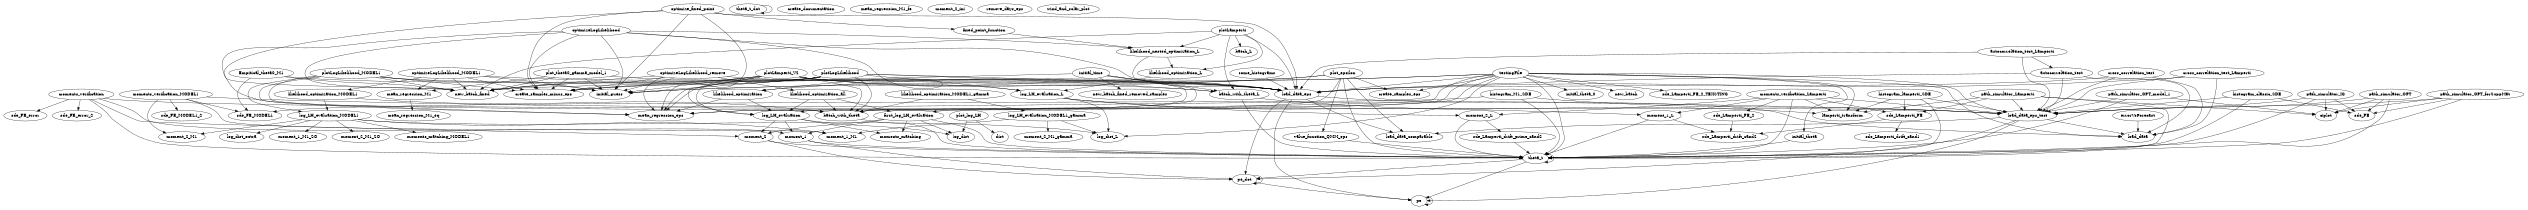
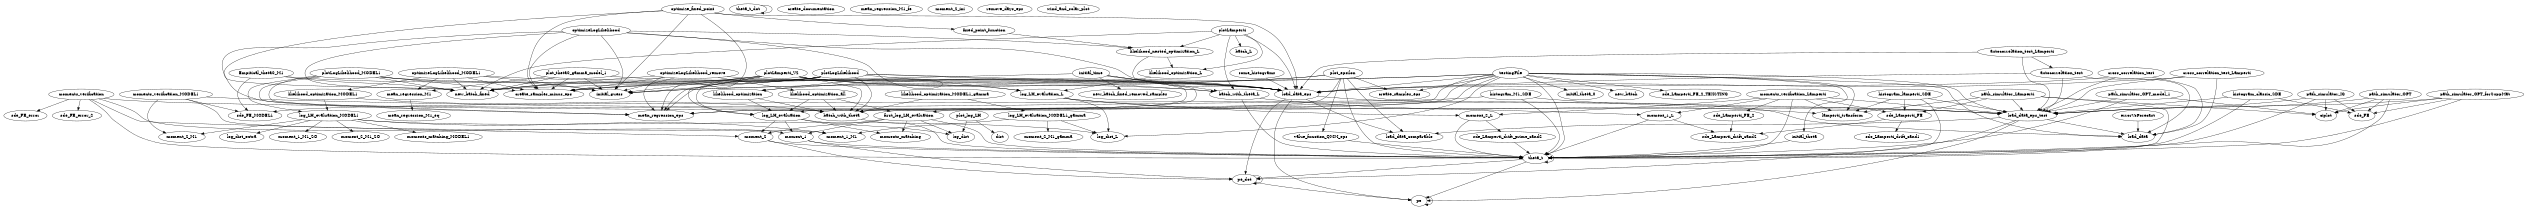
edge "likelihood_optimization" -> "mean_regression_eps": now "likelihood_optimization" -> "batch_with_theta"
node "sde_FE_MODEL1_2": removed
